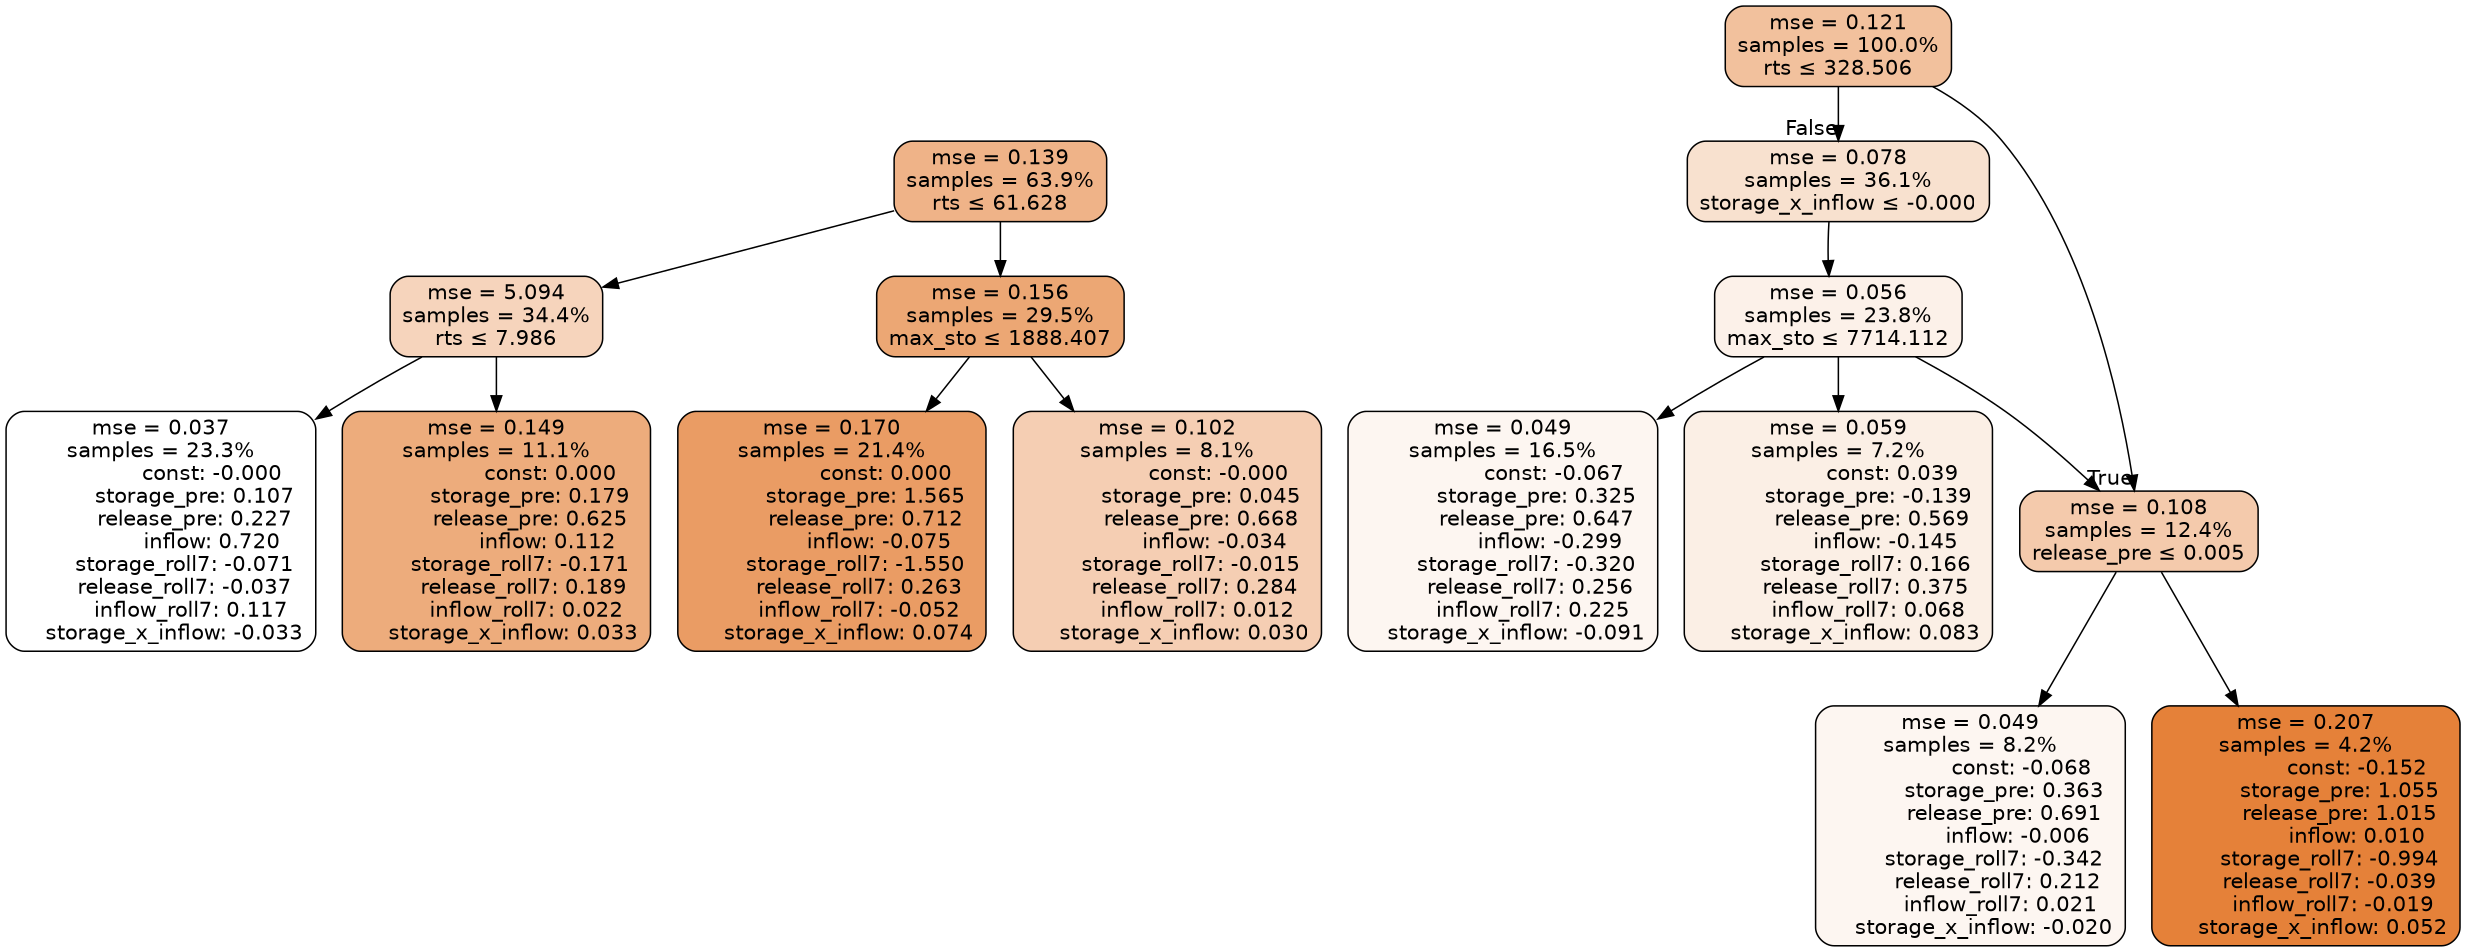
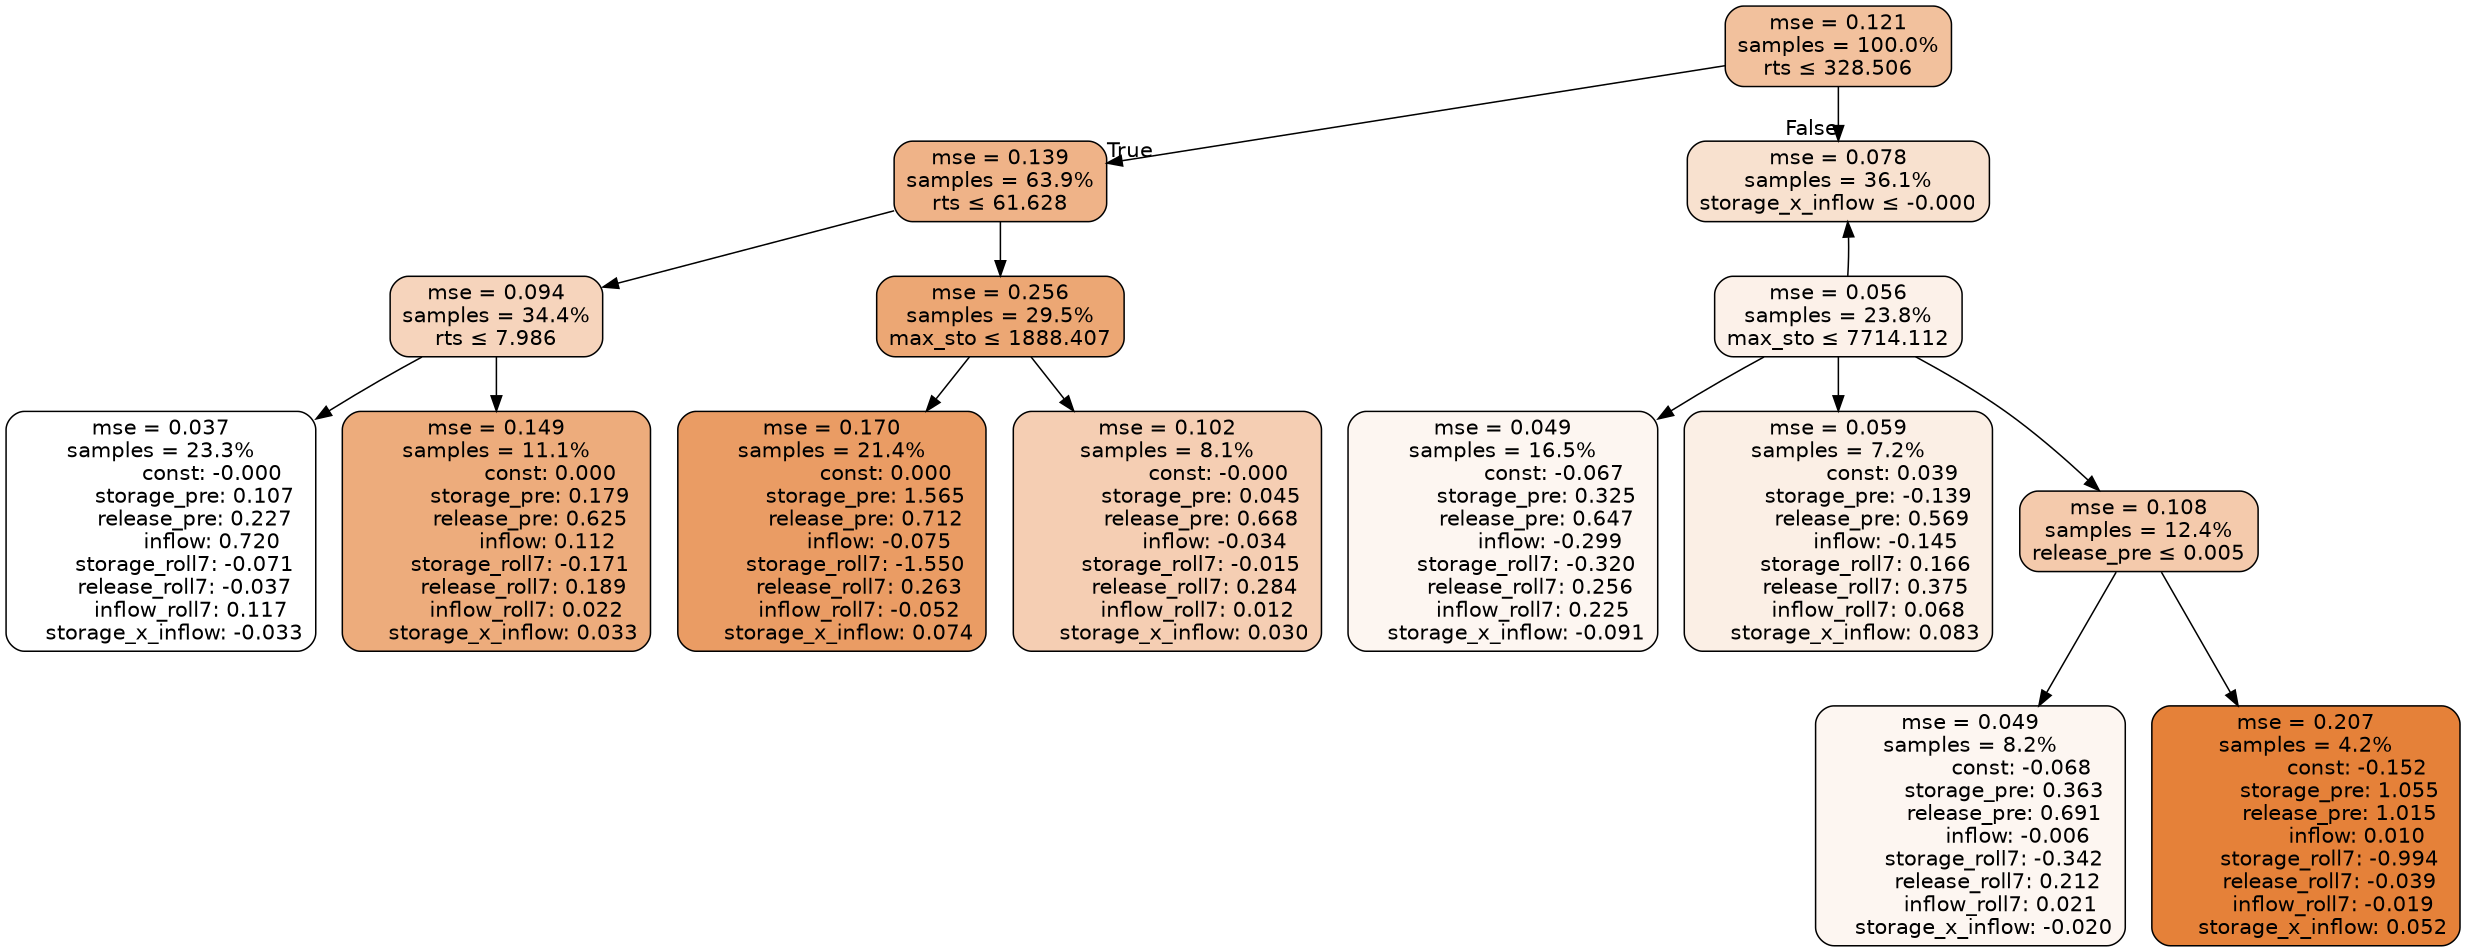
edge "mse = 0.078 samples = 36.1% storage_x_inflow ≤ -0.000" -> "mse = 0.056 samples = 23.8% max_sto ≤ 7714.112": reversed
edge "mse = 0.121 samples = 100.0% rts ≤ 328.506" -> "mse = 0.108 samples = 12.4% release_pre ≤ 0.005": now "mse = 0.121 samples = 100.0% rts ≤ 328.506" -> "mse = 0.139 samples = 63.9% rts ≤ 61.628"
node "mse = 5.094 samples = 34.4% rts ≤ 7.986": label "mse = 5.094 samples = 34.4% rts ≤ 7.986" -> "mse = 0.094 samples = 34.4% rts ≤ 7.986"
node "mse = 0.156 samples = 29.5% max_sto ≤ 1888.407": label "mse = 0.156 samples = 29.5% max_sto ≤ 1888.407" -> "mse = 0.256 samples = 29.5% max_sto ≤ 1888.407"
